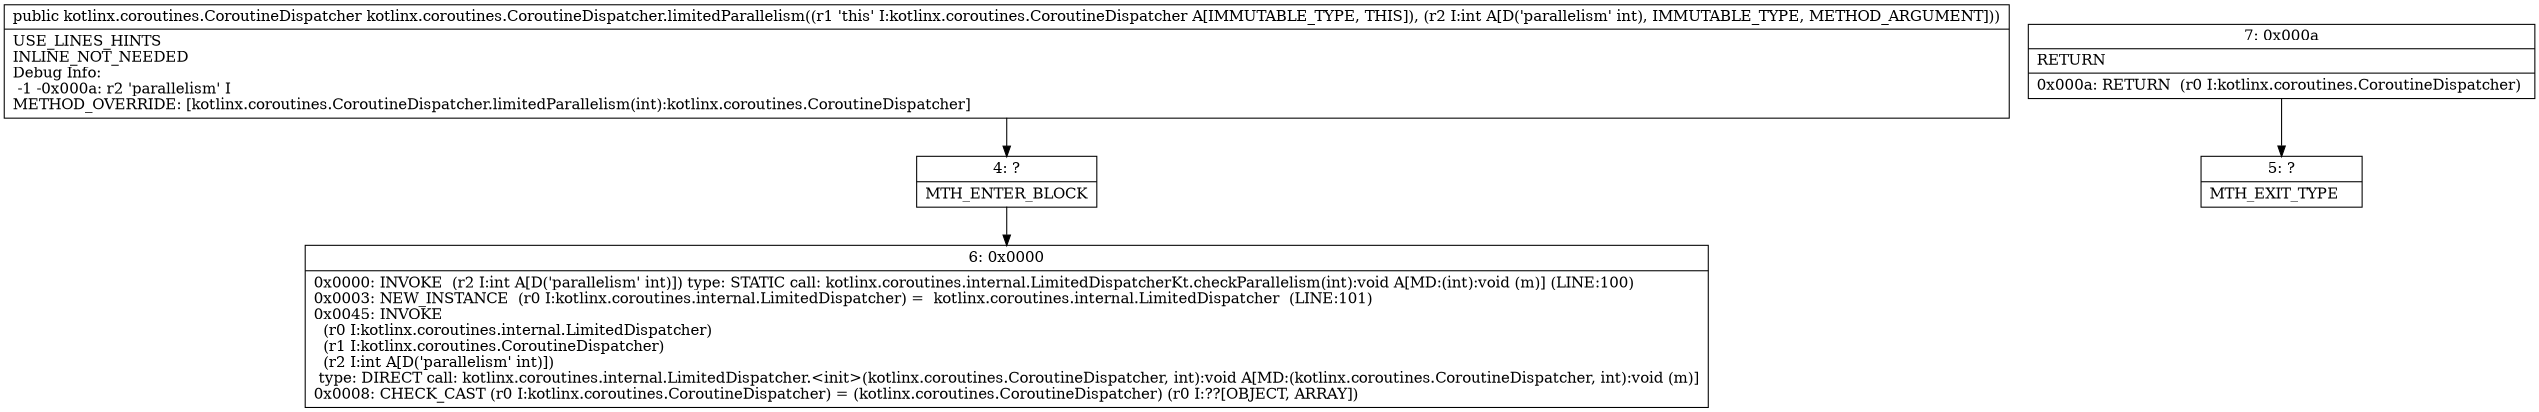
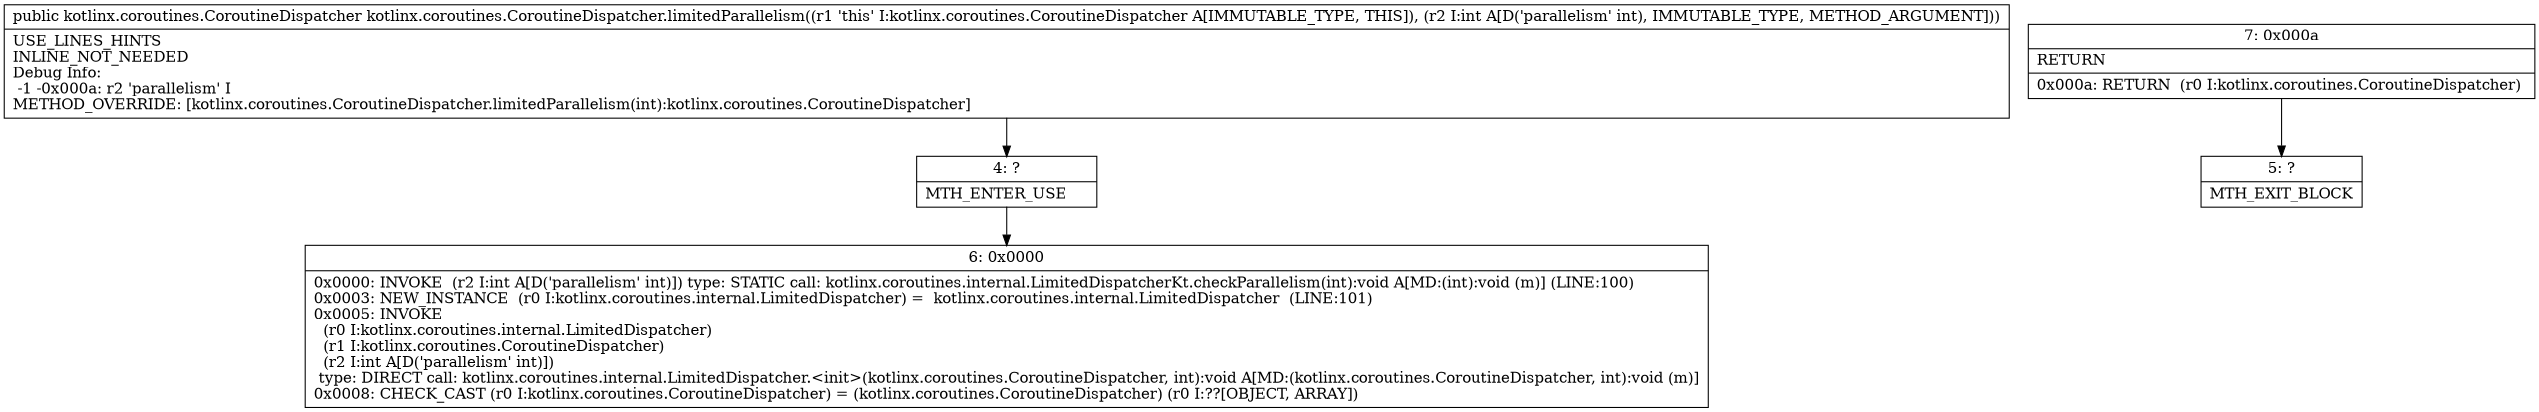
node "4: ?": text "MTH_ENTER_BLOCK" -> "MTH_ENTER_USE"
node "5: ?": text "MTH_EXIT_TYPE" -> "MTH_EXIT_BLOCK"
node "6: 0x0000": text "0x0045: INVOKE" -> "0x0005: INVOKE"
